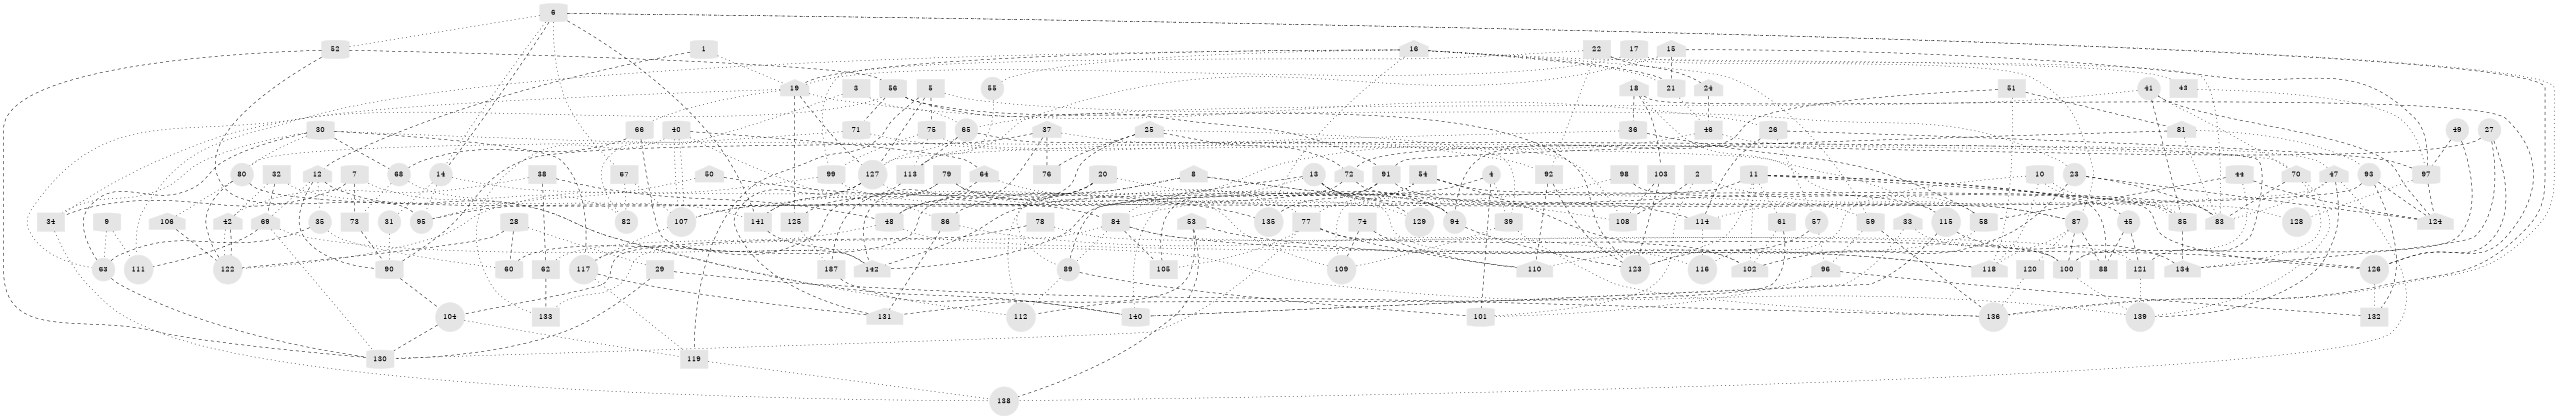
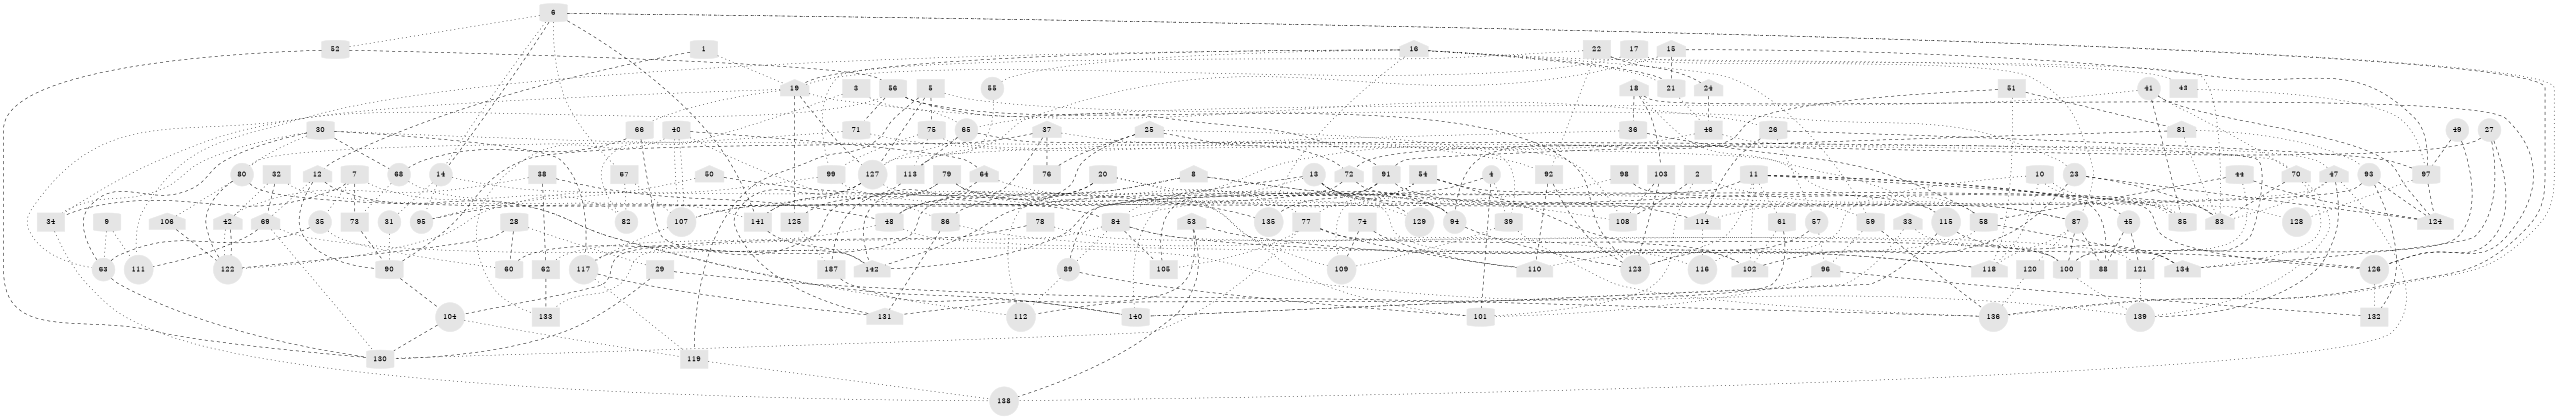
edge "52" -- "95": removed
edge "12" -- "35": now "7" -- "35"
edge "20" -- "89": now "20" -- "101"
edge "85" -- "134": now "58" -- "134"
